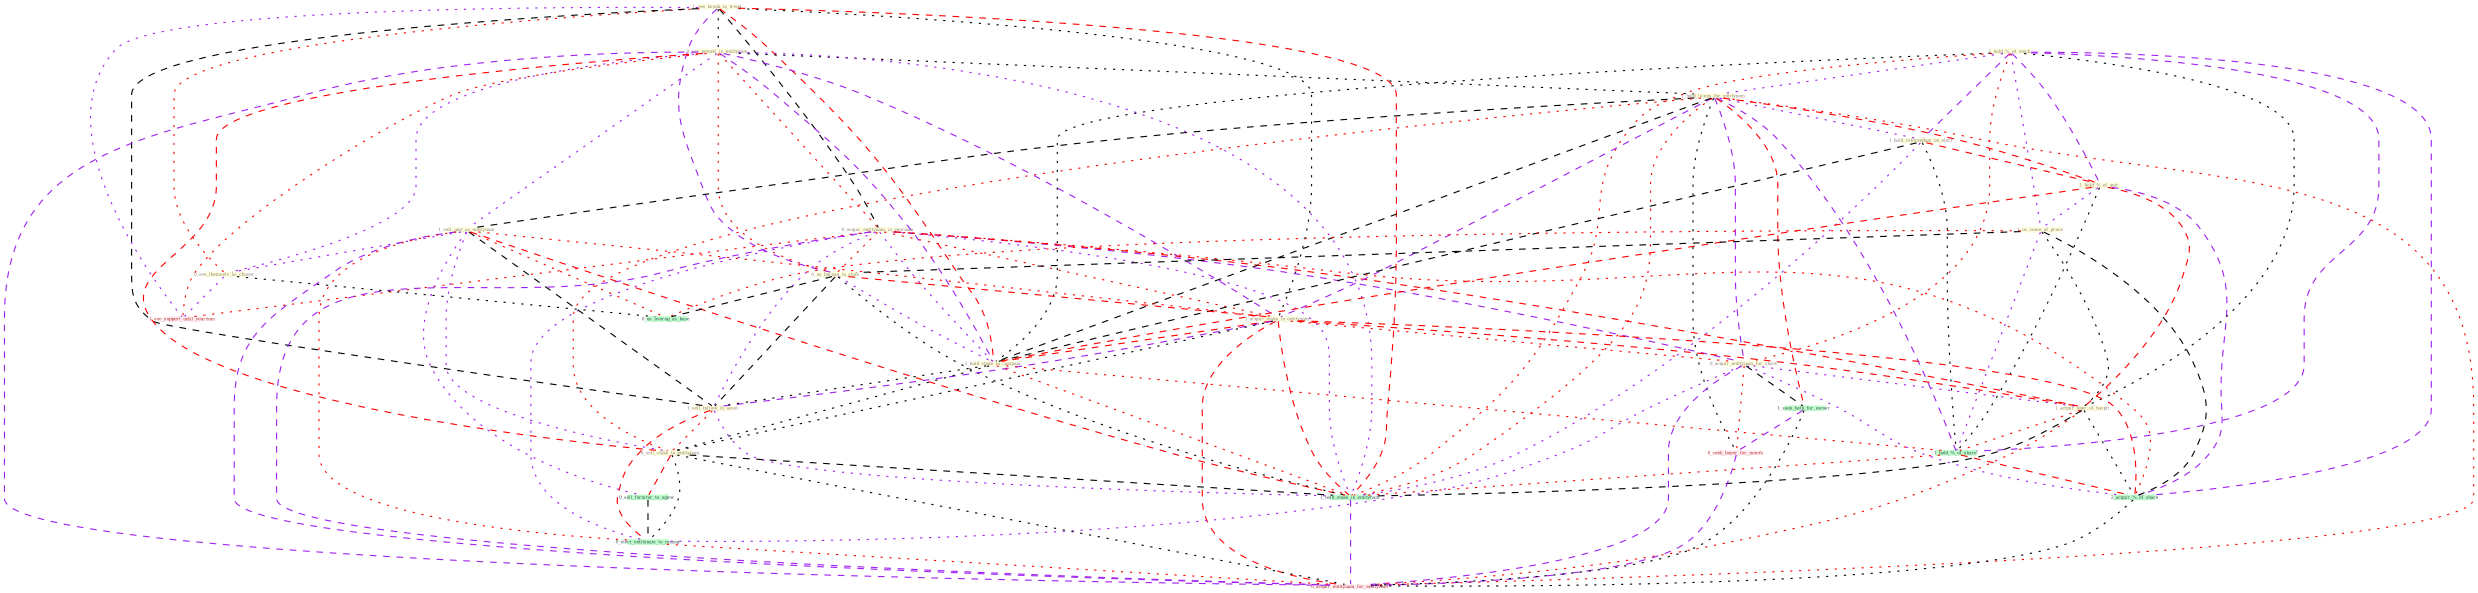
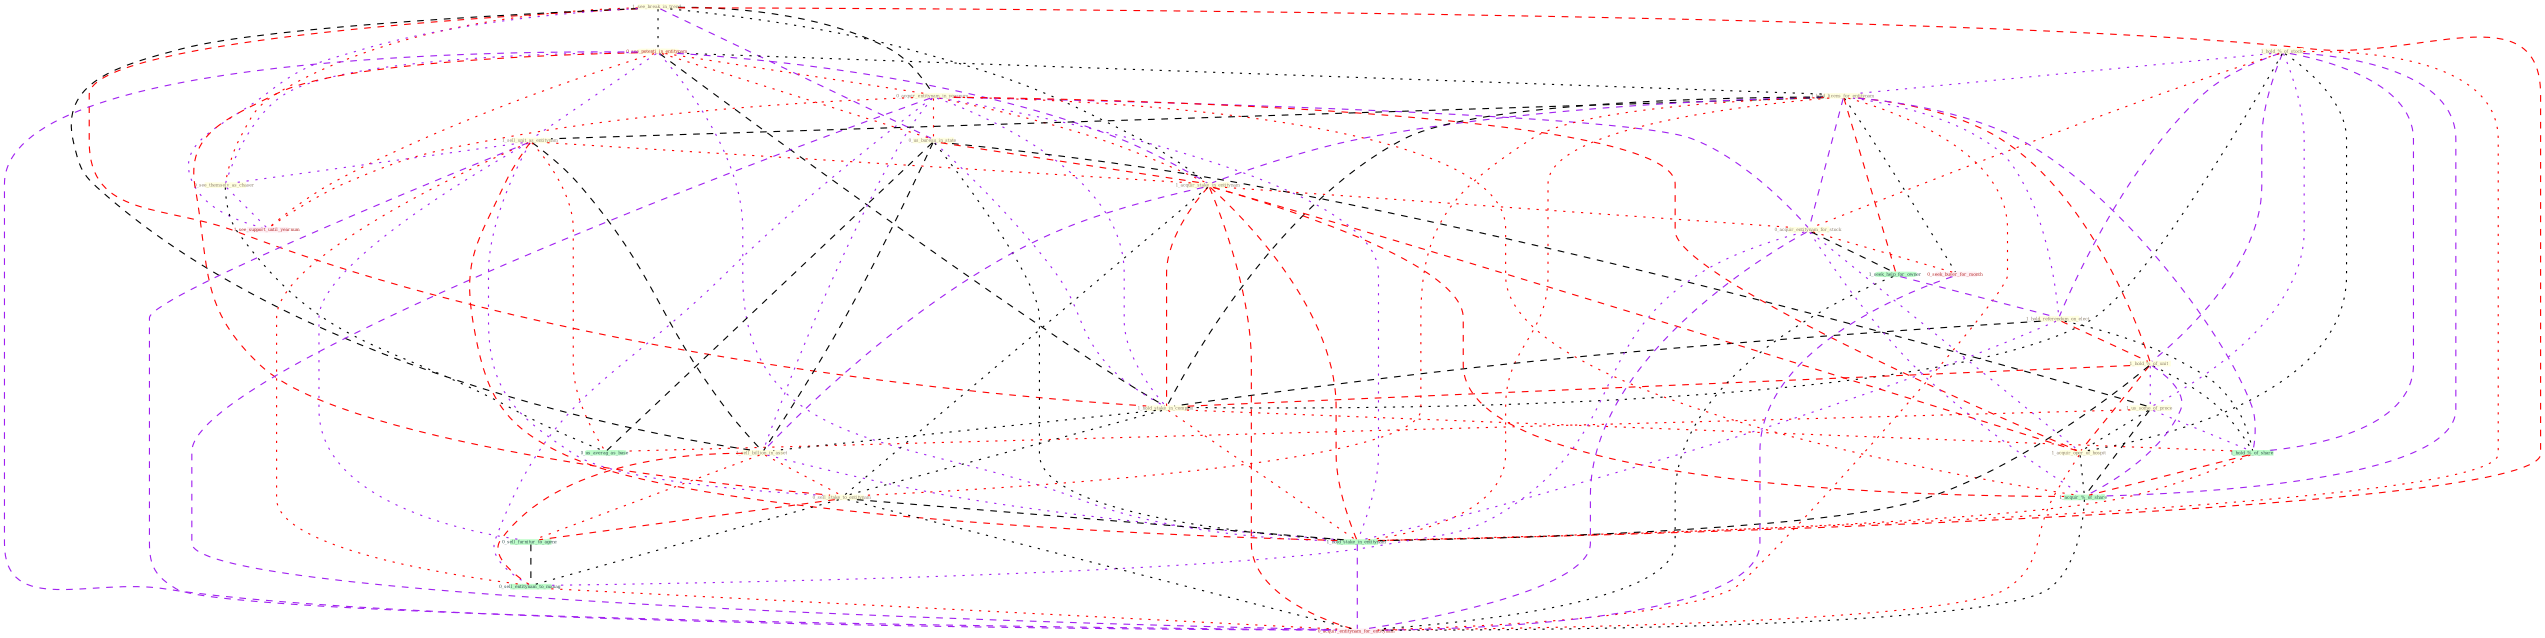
node "0_see_potenti_in_entitynam": fontcolor #8b7d6b -> #b22222
edge "0_see_potenti_in_entitynam" -- "1_hold_stake_in_compani": color purple -> black
edge "1_seek_help_for_owner" -- "0_seek_buyer_for_month": now "1_seek_help_for_owner" -- "1_hold_referendum_on_elect"
edge "1_acquir_oper_of_hospit" -- "1_hold_%_of_share": removed
edge "1_acquir_oper_of_hospit" -- "1_hold_stake_in_entitynam": now "1_hold_%_of_unit" -- "1_hold_stake_in_entitynam"
edge "1_sell_billion_in_asset" -- "0_sell_furnitur_to_agenc": added
node "2_acquir_%_of_share": label "2_acquir_%_of_share" -> "1_acquir_%_of_share"
node "0_elect_entitynam_to_manag": label "0_elect_entitynam_to_manag" -> "0_sell_entitynam_to_manag"
